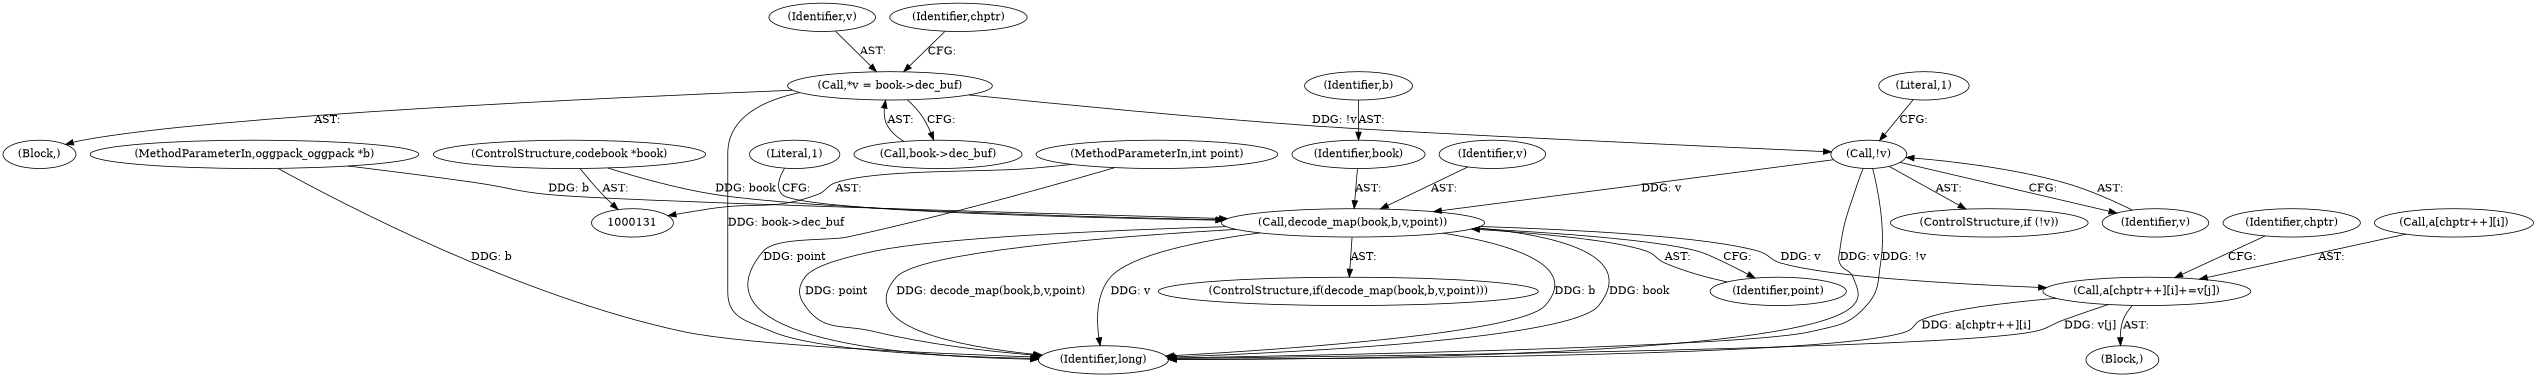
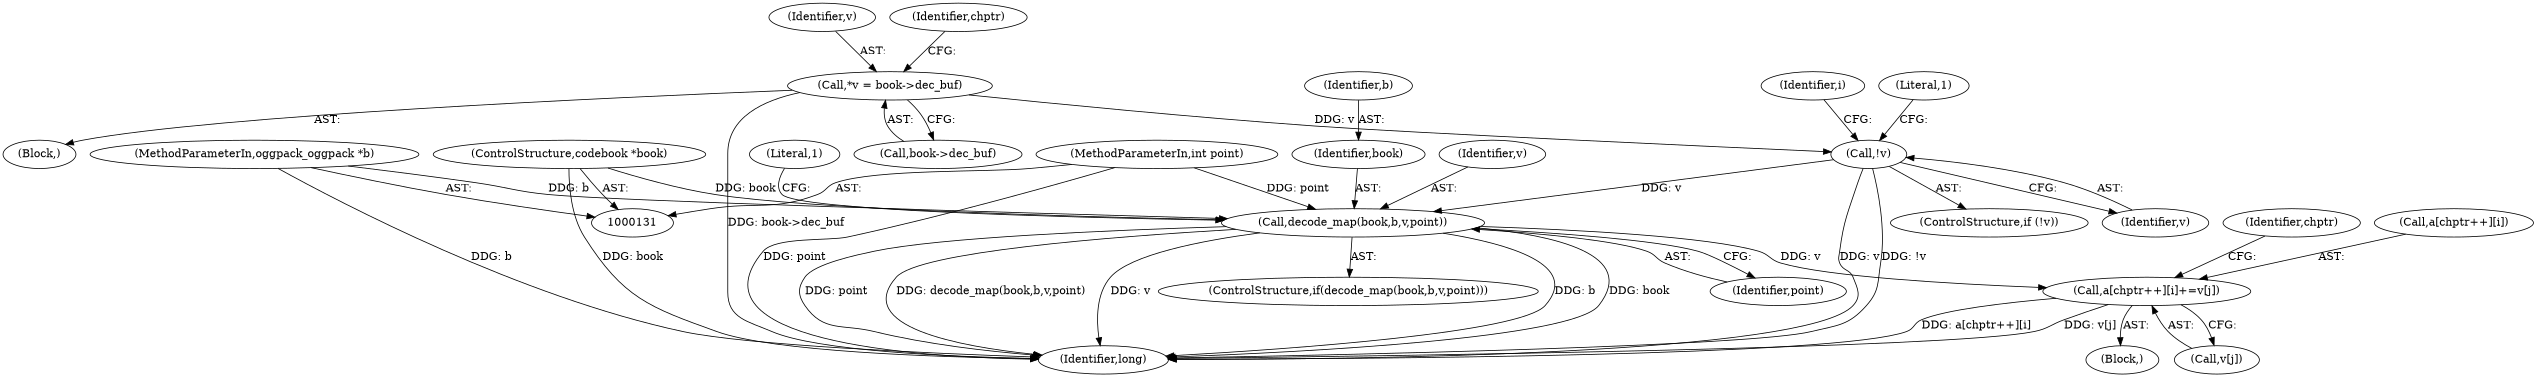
node "(Identifier,i)": added
edge "(Call,*v = book->dec_buf)" -> "(Call,!v)": label "DDG: !v" -> "DDG: v"
edge "(MethodParameterIn,int point)" -> "(Call,decode_map(book,b,v,point))": added, label "DDG: point"
edge "(MethodParameterIn,oggpack_oggpack *b)" -> "1000131": added, label "AST:"
edge "(ControlStructure,codebook *book)" -> "(Identifier,long)": added, label "DDG: book"
node "(Call,v[j])": added
